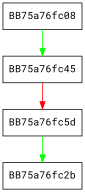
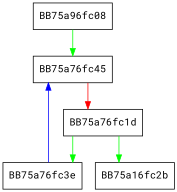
node "BB75a76fc08": label "BB75a76fc08" -> "BB75a96fc08"
node "BB75a76fc5d": label "BB75a76fc5d" -> "BB75a76fc1d"
node "BB75a76fc2b": label "BB75a76fc2b" -> "BB75a16fc2b"
node "BB75a76fc3e": added
